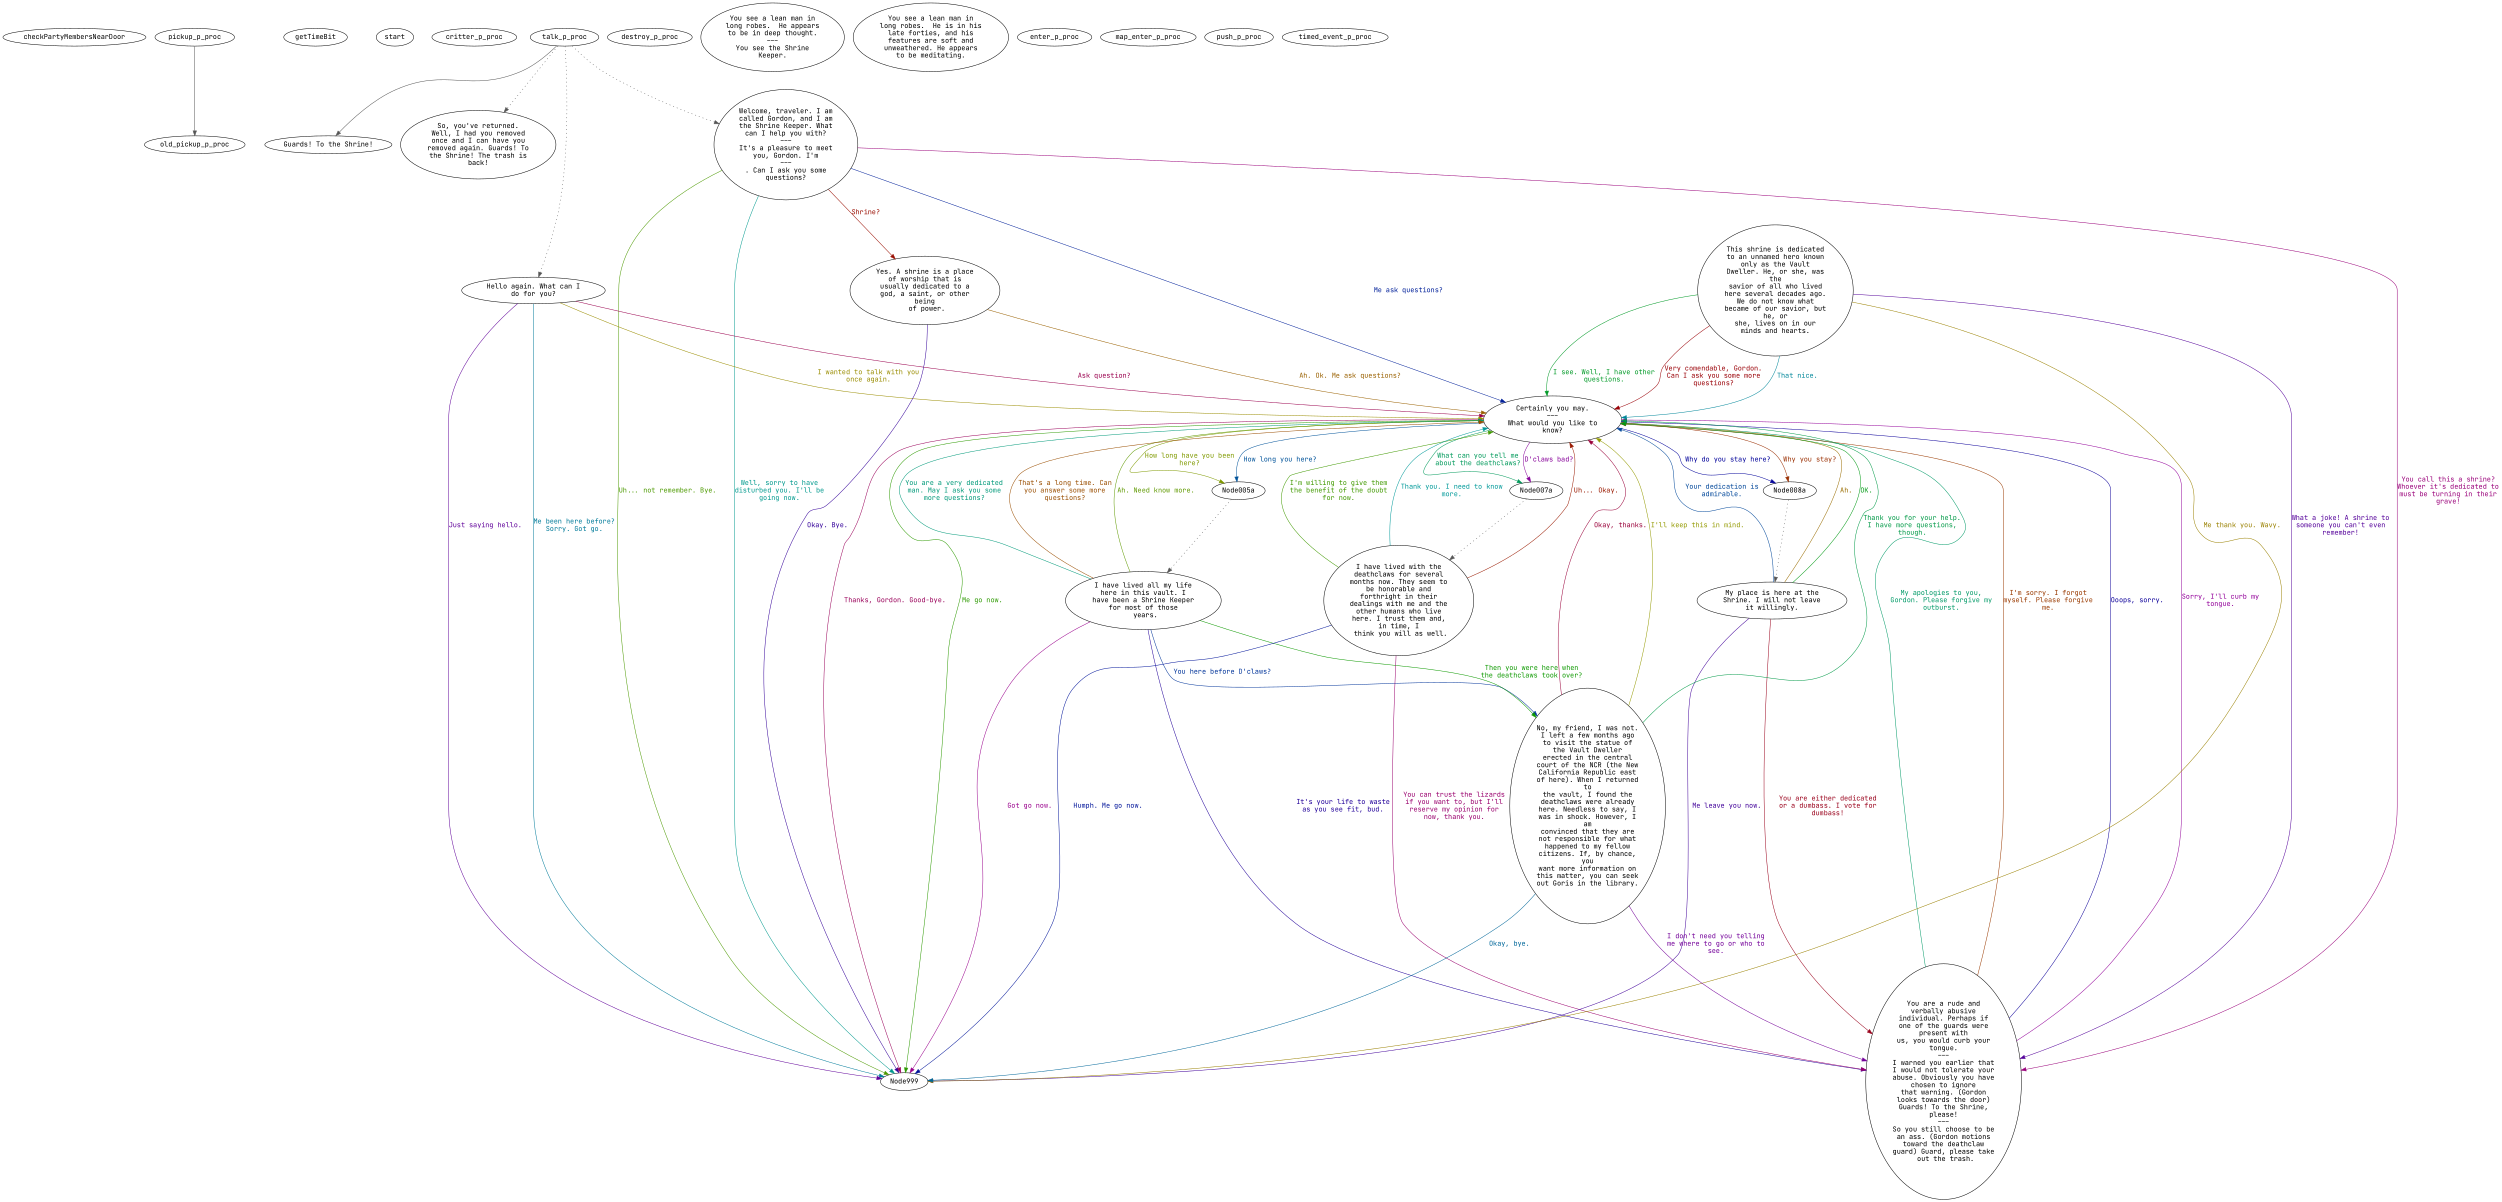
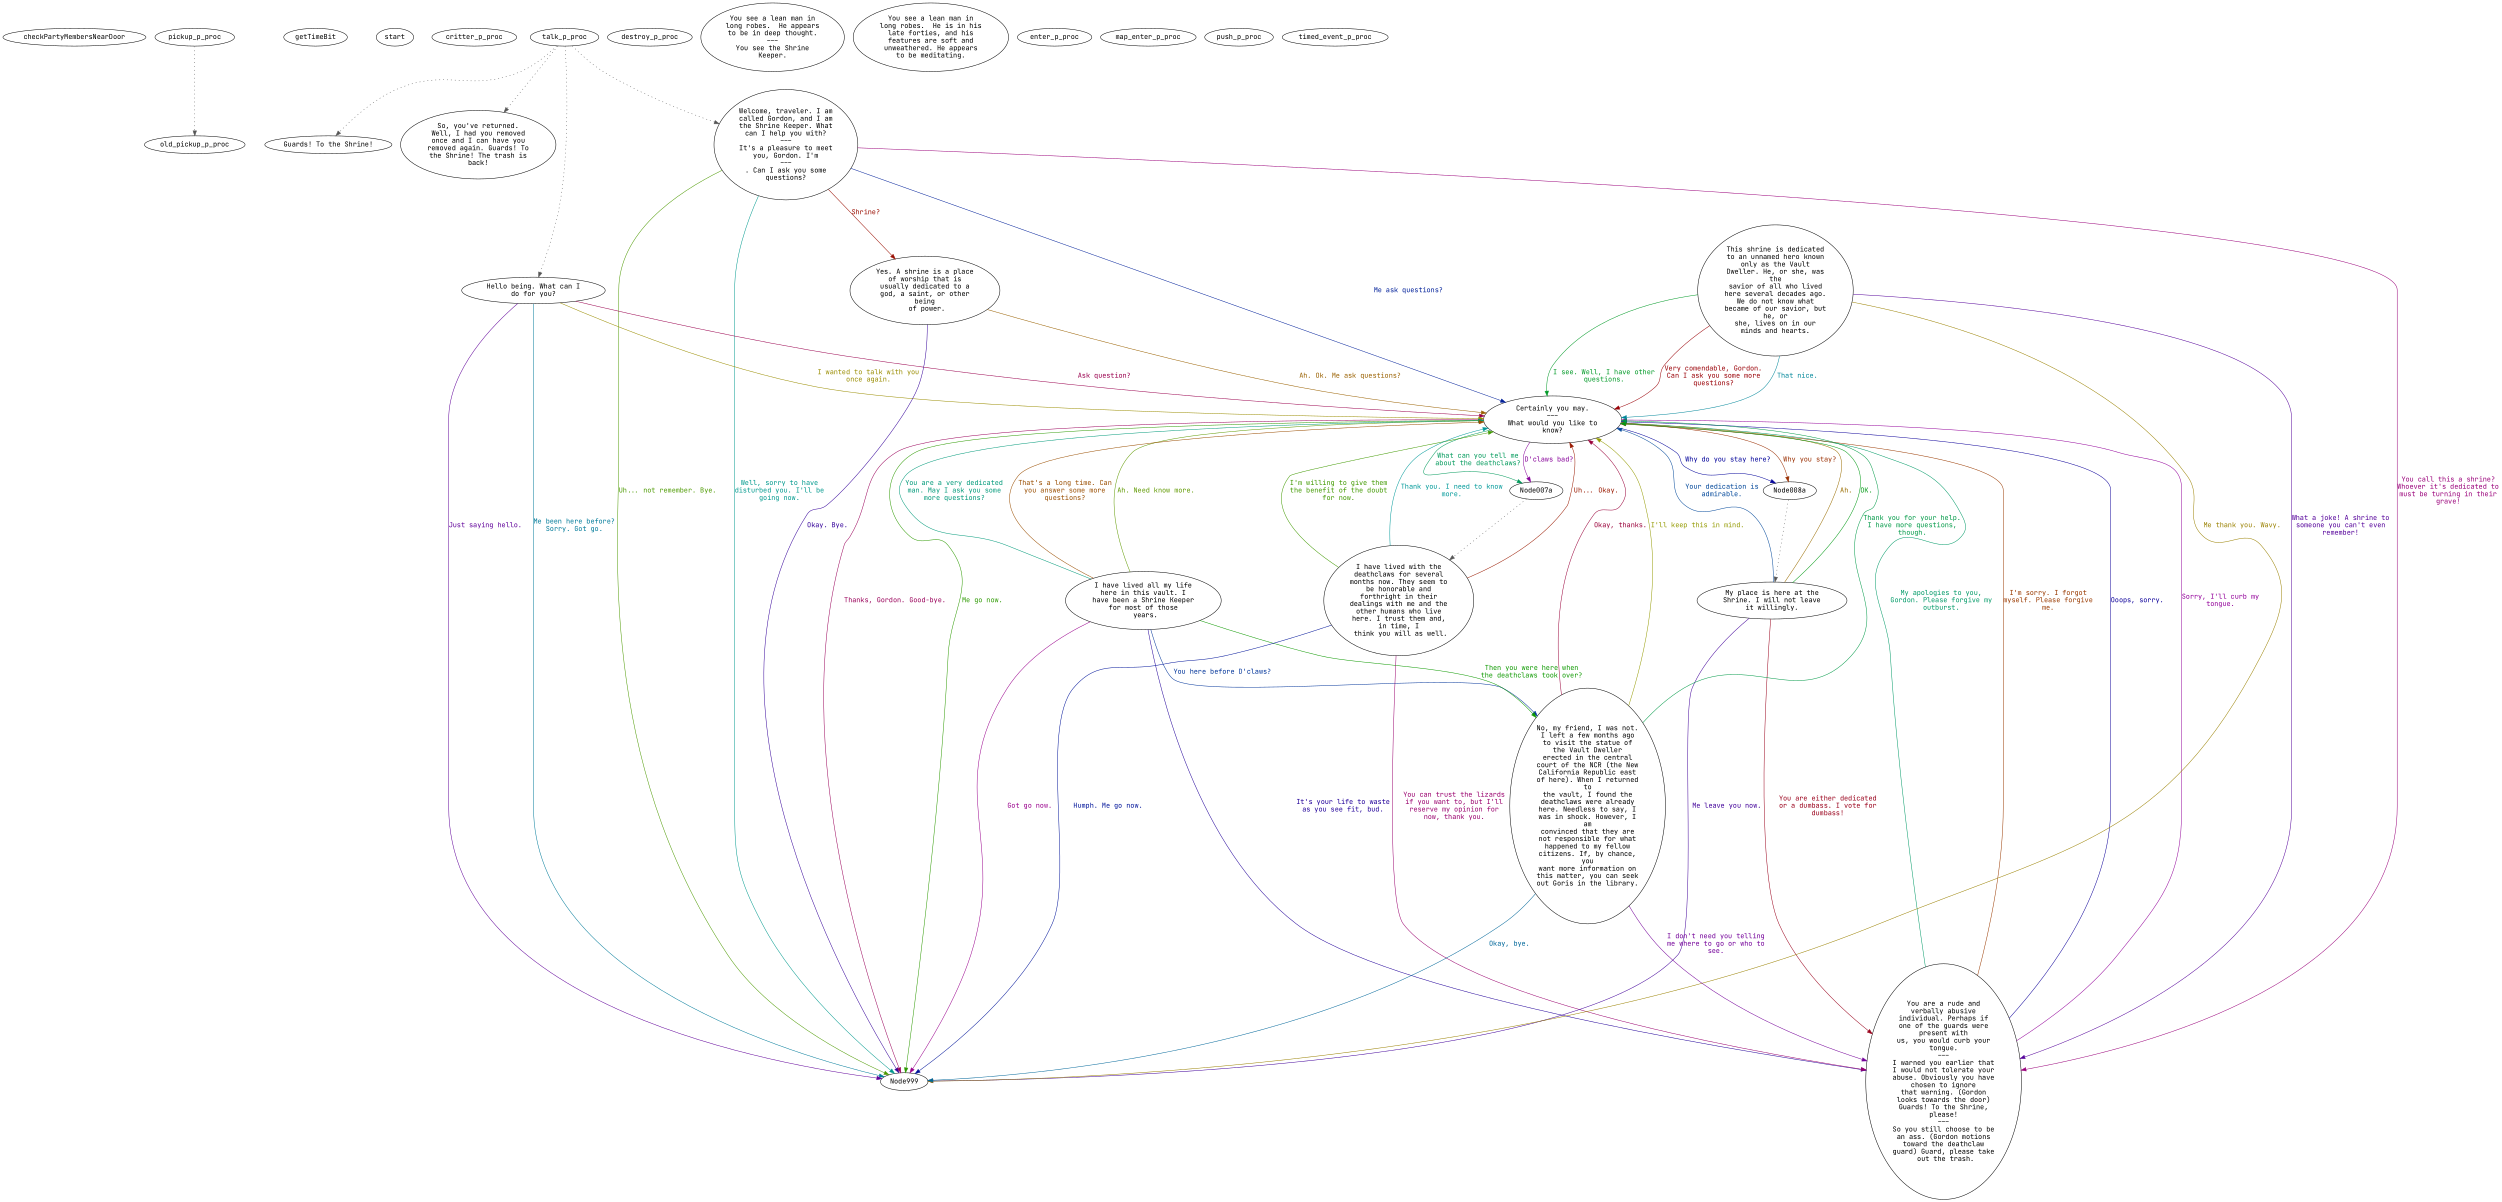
edge "talk_p_proc" -> "Guards! To the Shrine!": style solid -> dotted
edge "pickup_p_proc" -> "old_pickup_p_proc": style solid -> dotted
node "Hello again. What can I do for you?": label "Hello again. What can I do for you?" -> "Hello being. What can I do for you?"
node "Node005a": removed
